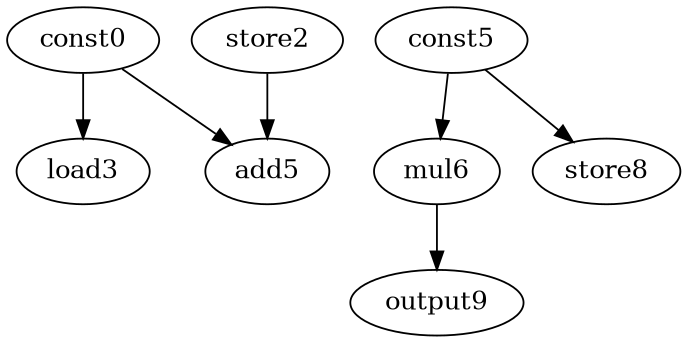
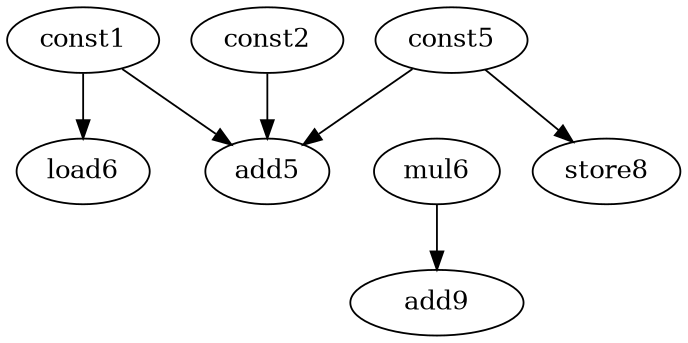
node "const0": label "const0" -> "const1"
node "store2": label "store2" -> "const2"
edge "const5" -> "mul6": now "const5" -> "add5"
node "load3": label "load3" -> "load6"
node "output9": label "output9" -> "add9"
